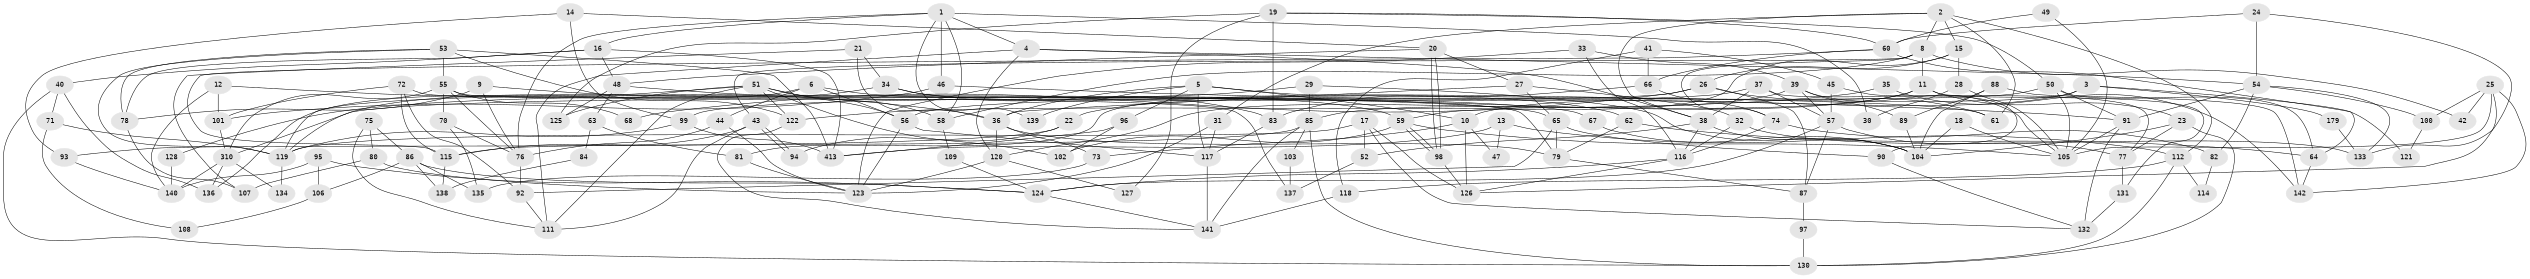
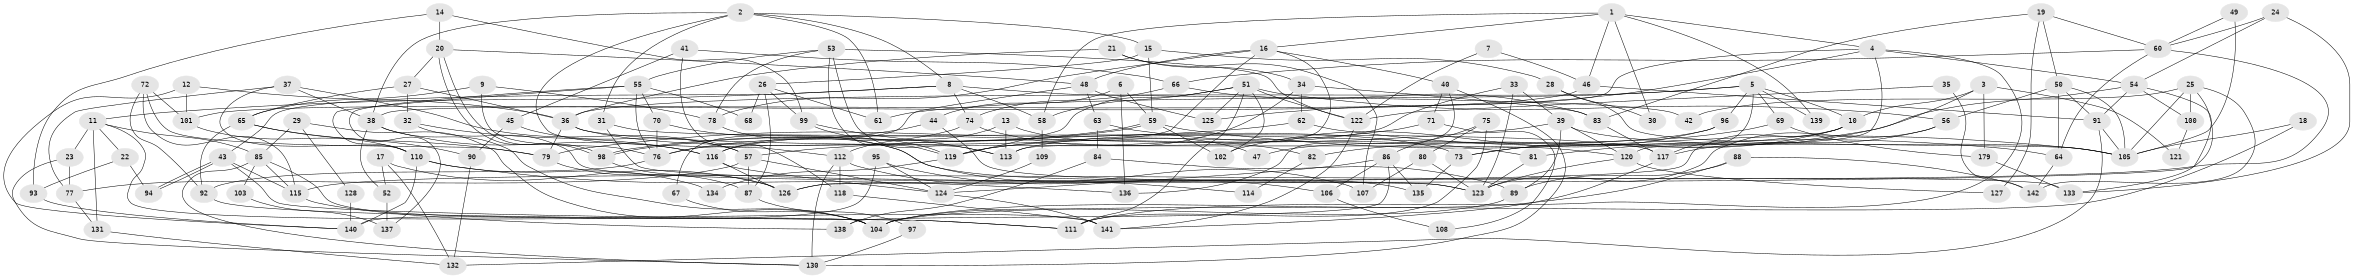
edge "1" -- "76": now "16" -- "76"
edge "19" -- "125": now "4" -- "125"
node "7": added
edge "6" -- "56": removed
node "69": added
edge "17" -- "119": removed
edge "23" -- "104": now "11" -- "104"
node "310": label "310" -> "110"
node "413": label "413" -> "113"
edge "84" -- "89": added
